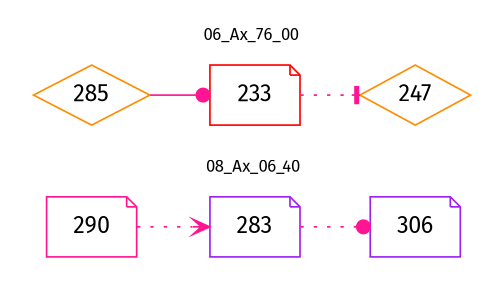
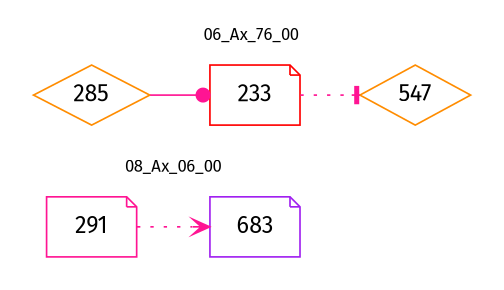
node "247": label "247" -> "547"
cluster "08_Ax_06_40": label "08_Ax_06_40" -> "08_Ax_06_00"
node "290": label "290" -> "291"
node "283": label "283" -> "683"
node "306": removed
